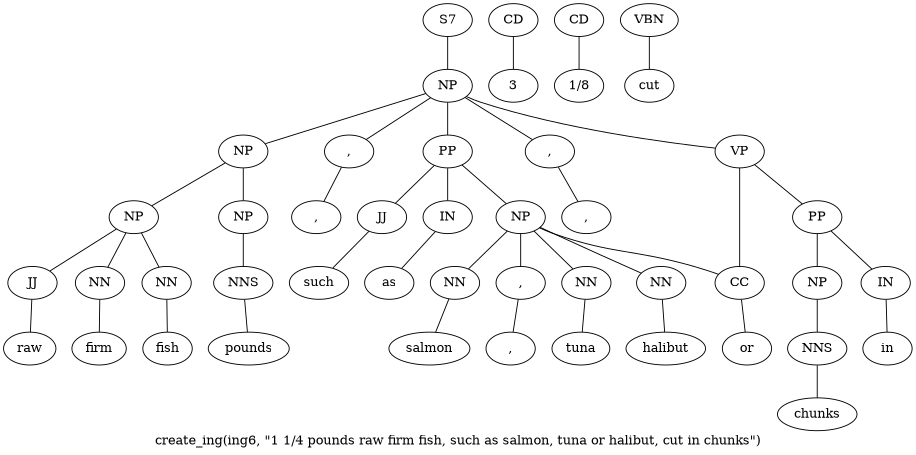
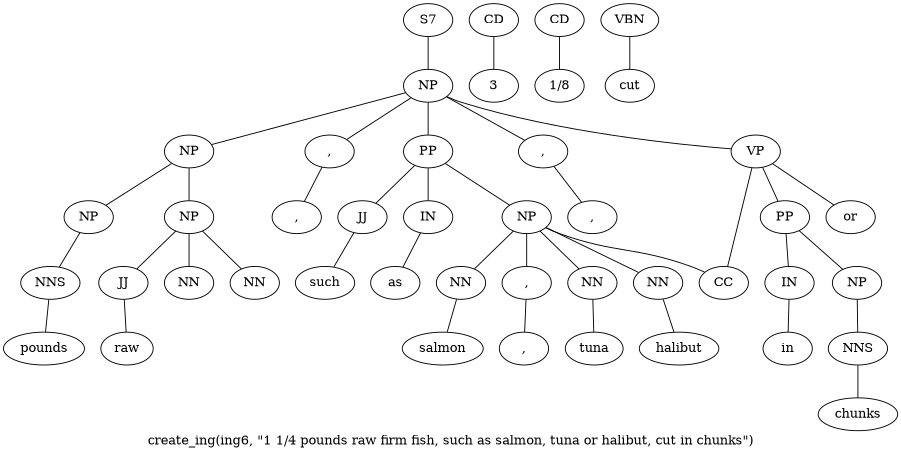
edge "CC" -- "or": now "VP" -- "or"
node "firm": removed
node "fish": removed
